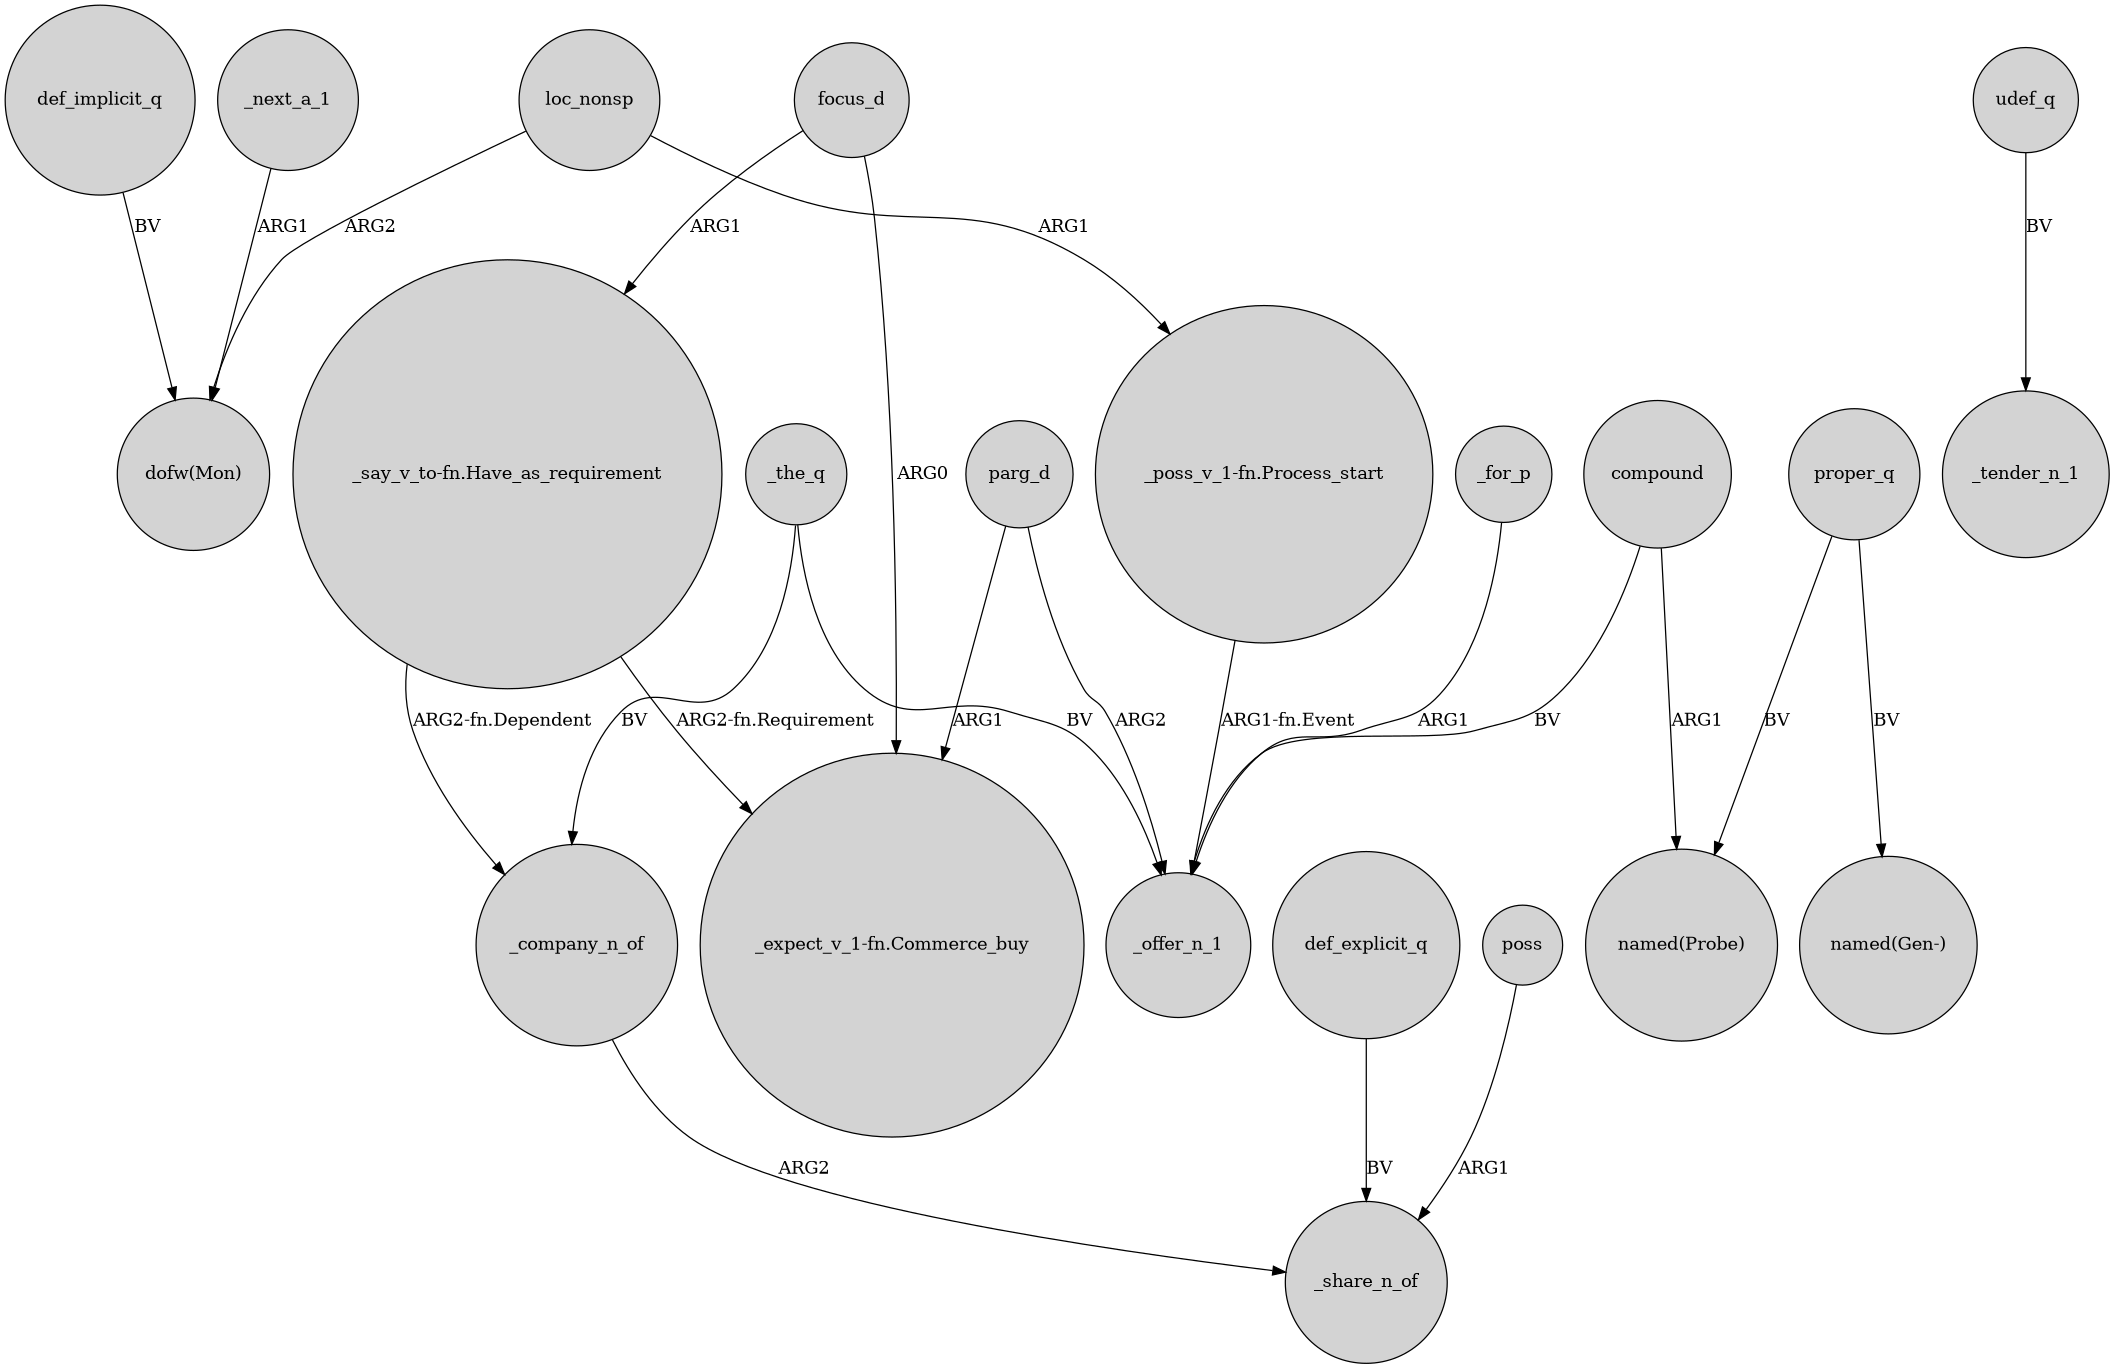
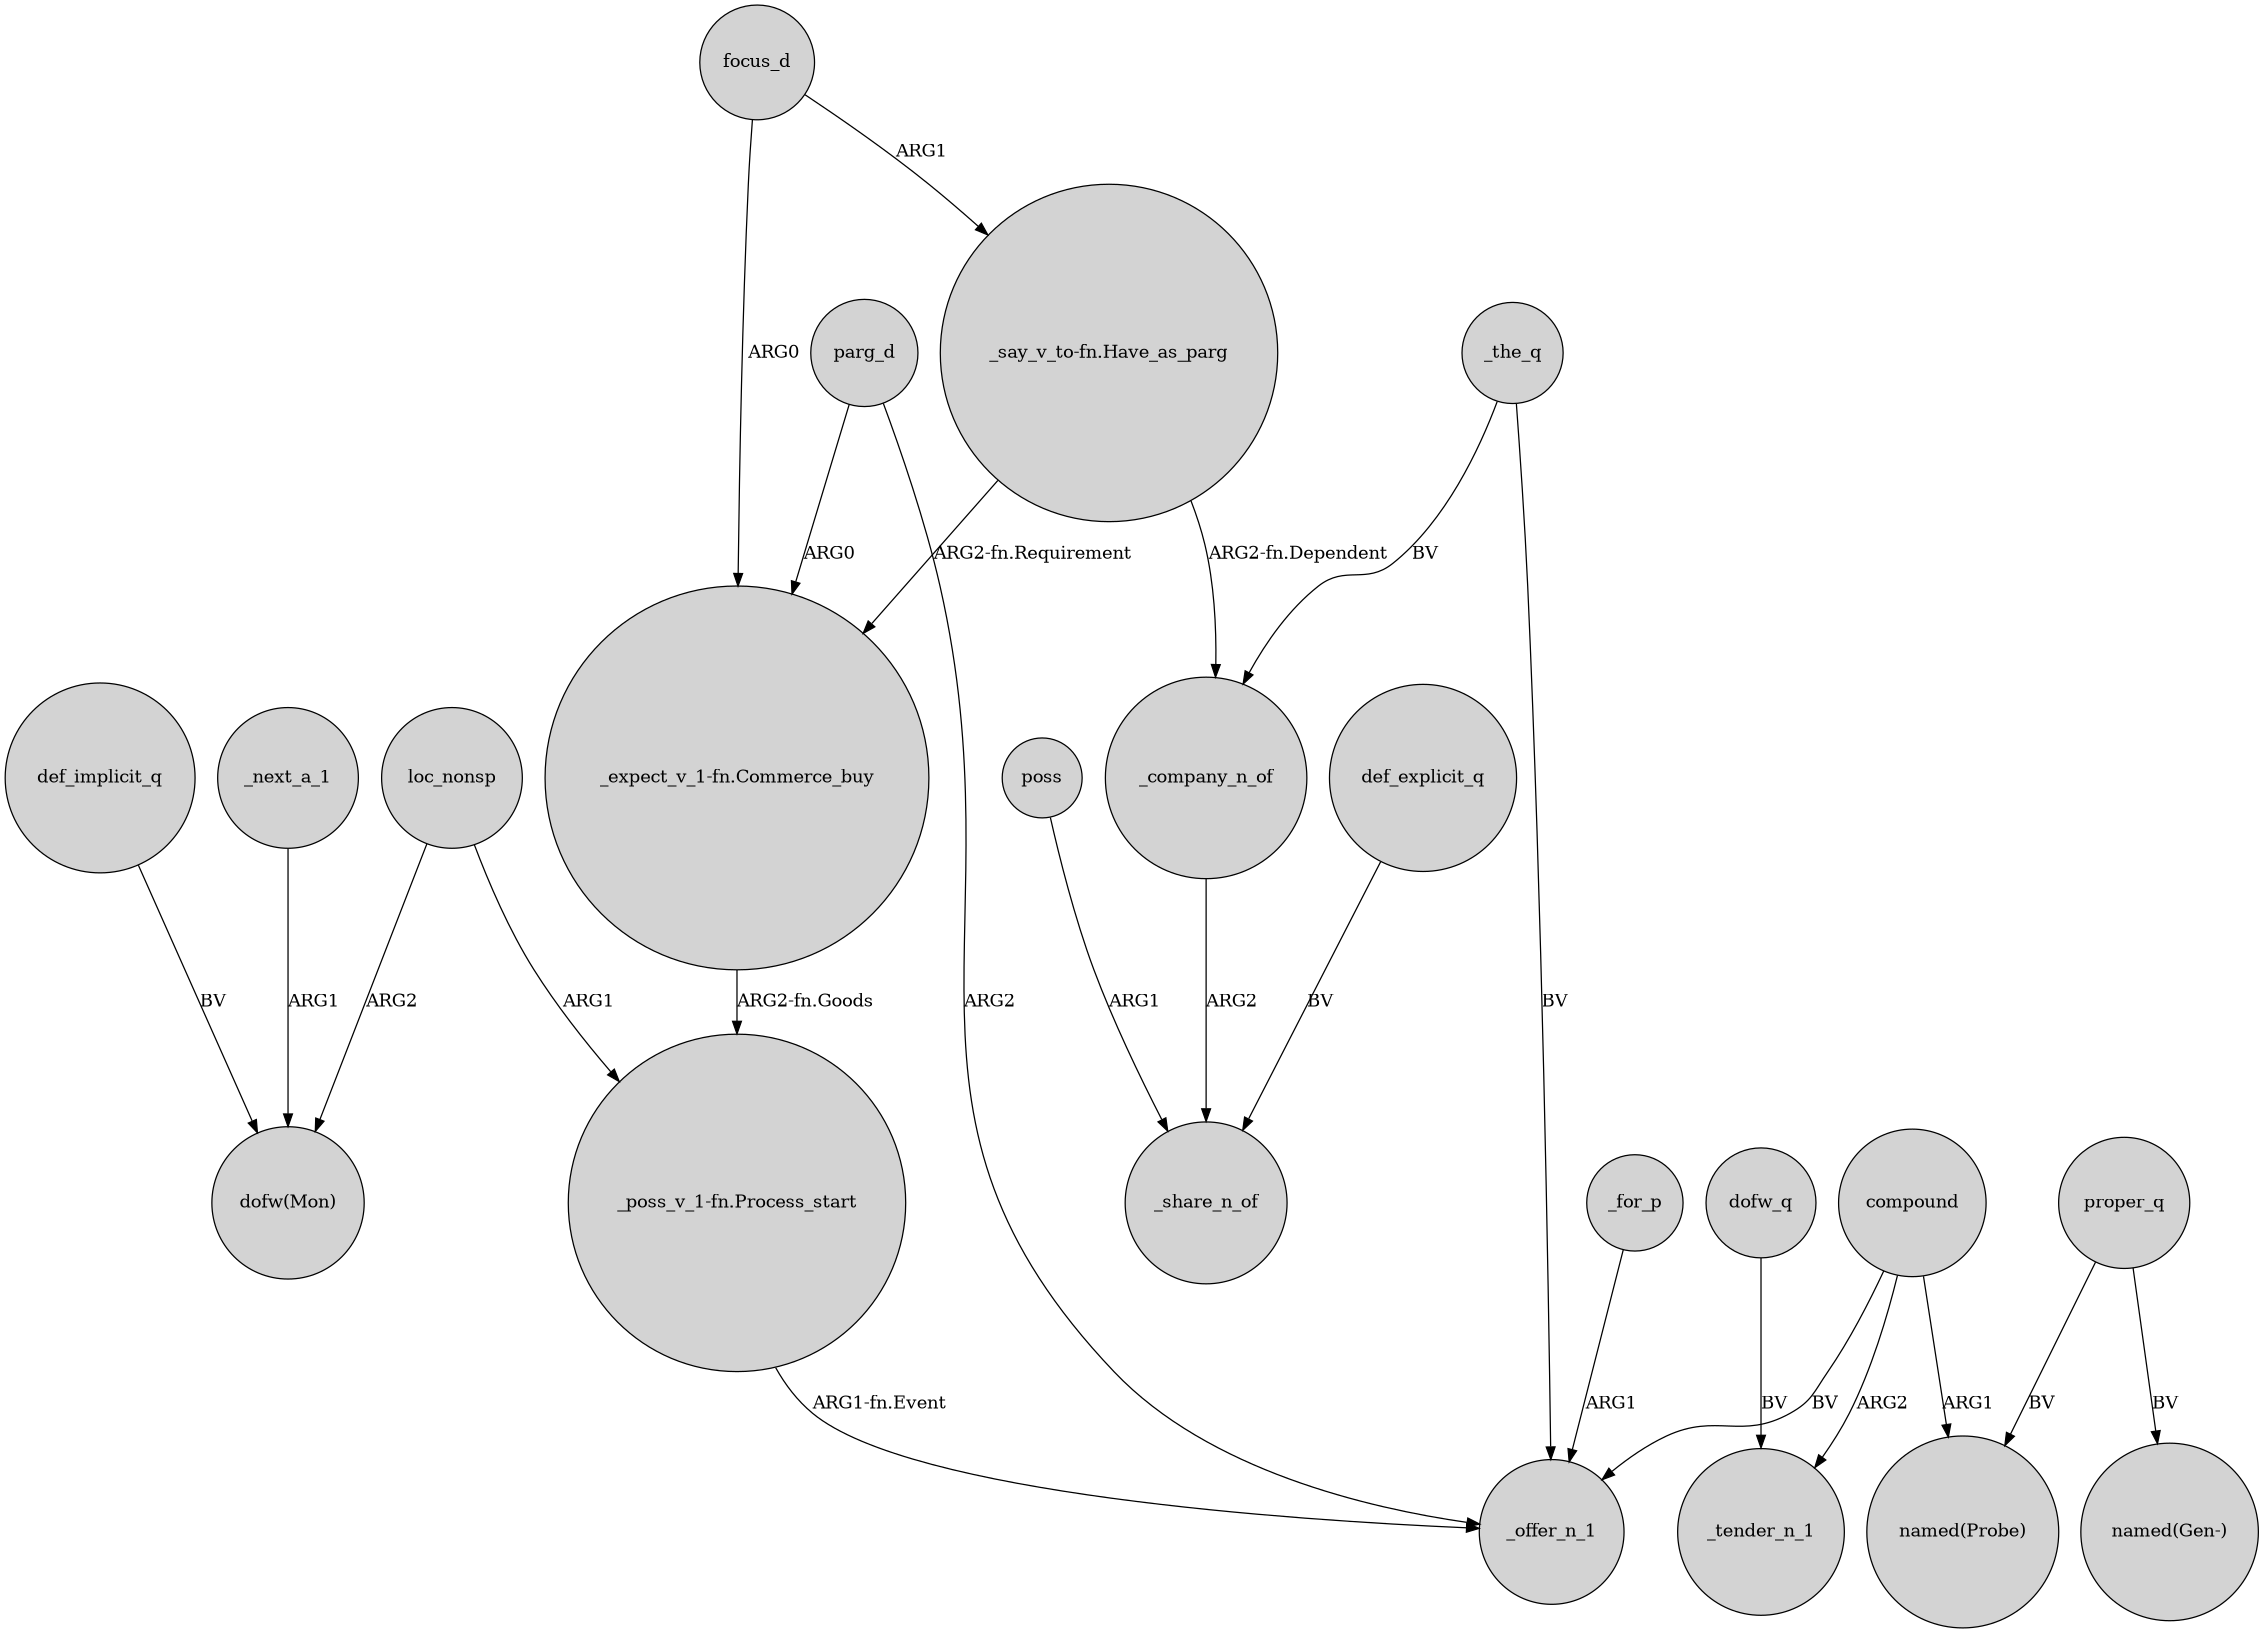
node "udef_q": label "udef_q" -> "dofw_q"
node "_say_v_to-fn.Have_as_requirement": label "_say_v_to-fn.Have_as_requirement" -> "_say_v_to-fn.Have_as_parg"
edge "parg_d" -> "_expect_v_1-fn.Commerce_buy": label "ARG1" -> "ARG0"
edge "_expect_v_1-fn.Commerce_buy" -> "_poss_v_1-fn.Process_start": added, label "ARG2-fn.Goods"
edge "compound" -> "_tender_n_1": added, label "ARG2"
